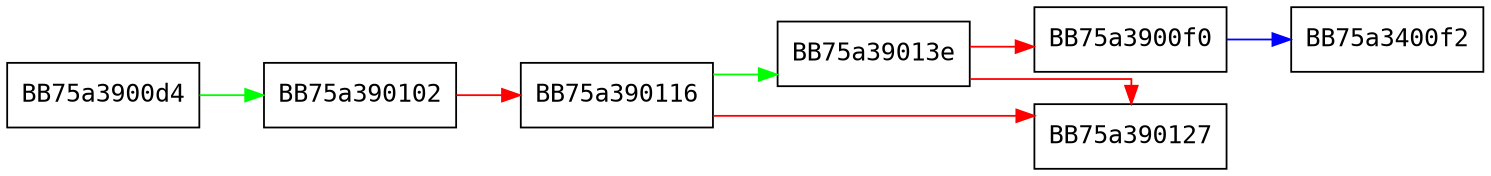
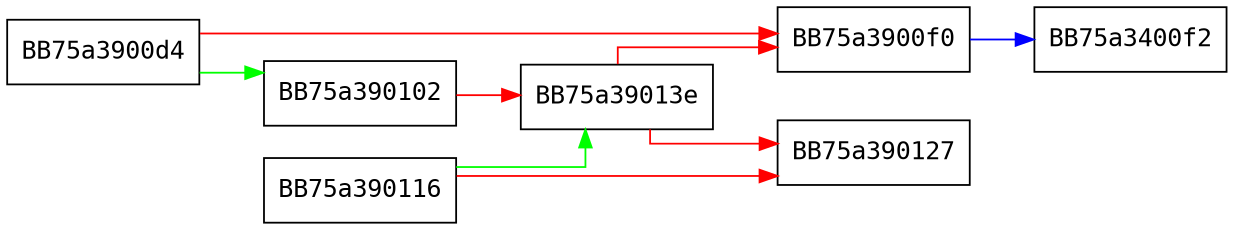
edge "BB75a3900d4" -> "BB75a3900f0": added
edge "BB75a390102" -> "BB75a390116": now "BB75a390102" -> "BB75a39013e"
